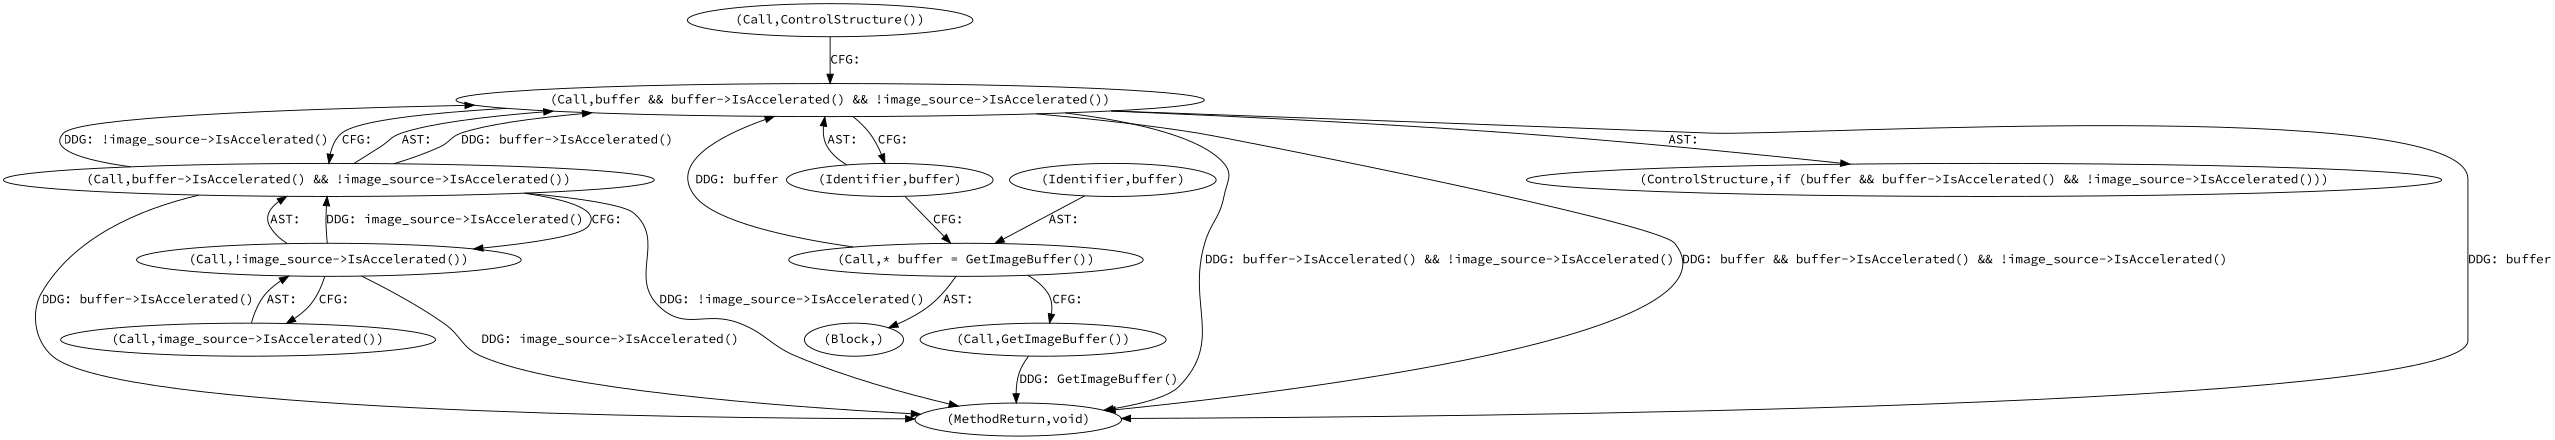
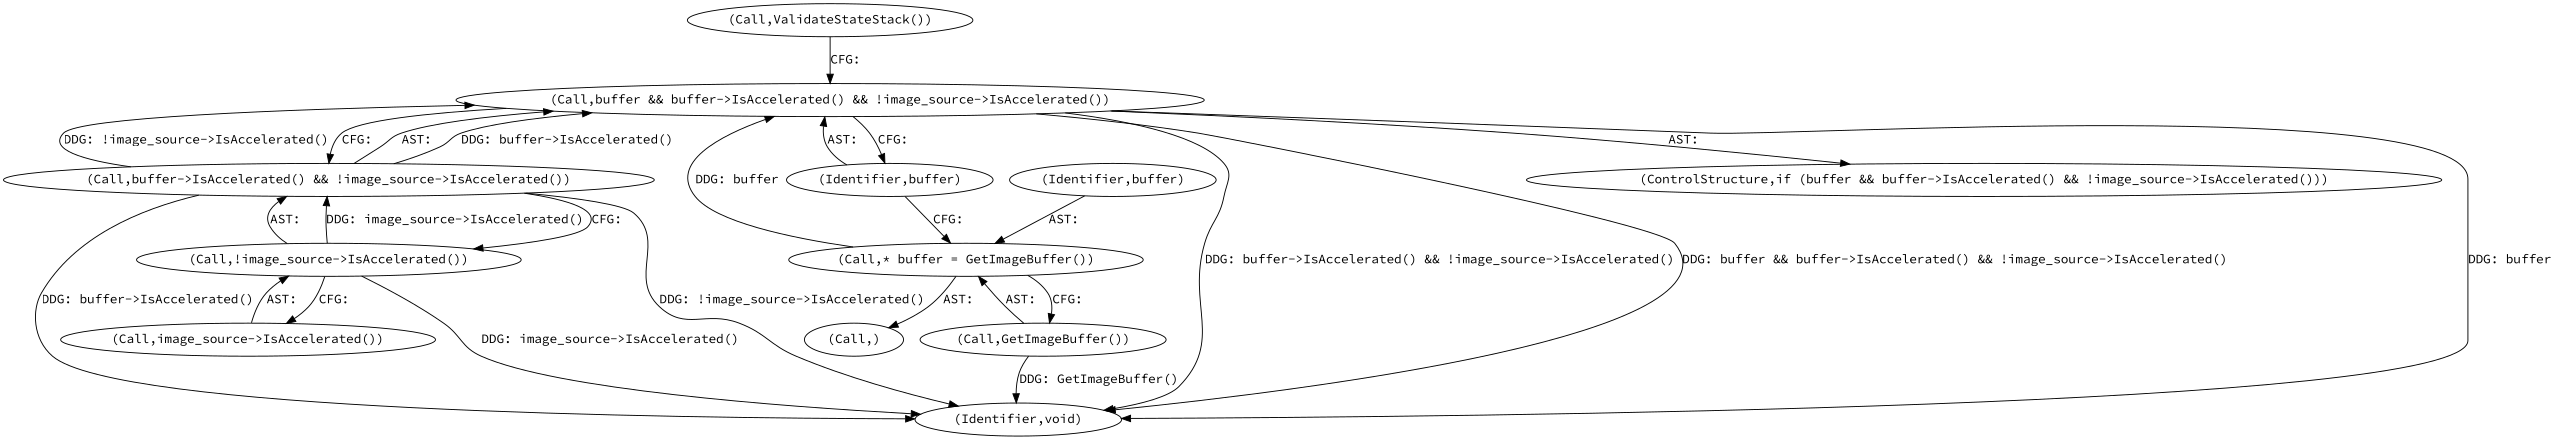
node "(Call,ControlStructure())": label "(Call,ControlStructure())" -> "(Call,ValidateStateStack())"
edge "(Call,GetImageBuffer())" -> "(Call,* buffer = GetImageBuffer())": added, label "AST:"
node "(Block,)": label "(Block,)" -> "(Call,)"
node "(MethodReturn,void)": label "(MethodReturn,void)" -> "(Identifier,void)"
